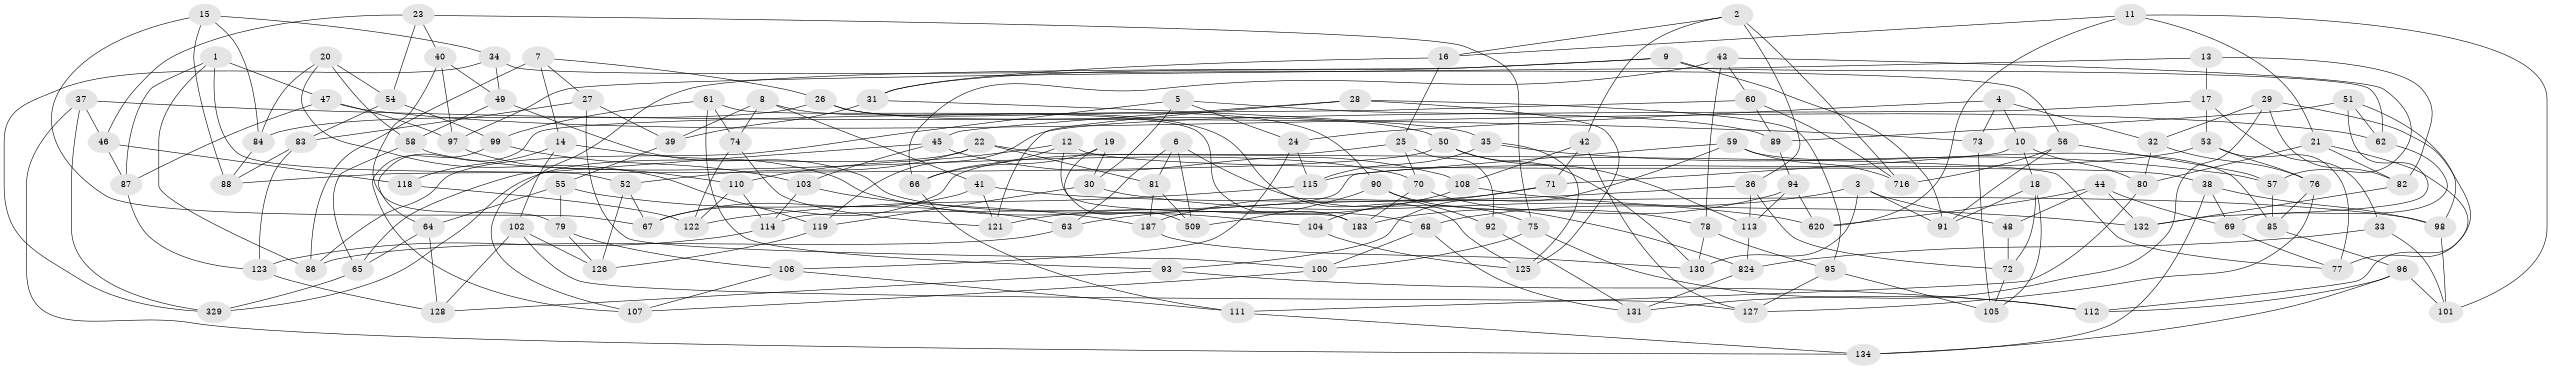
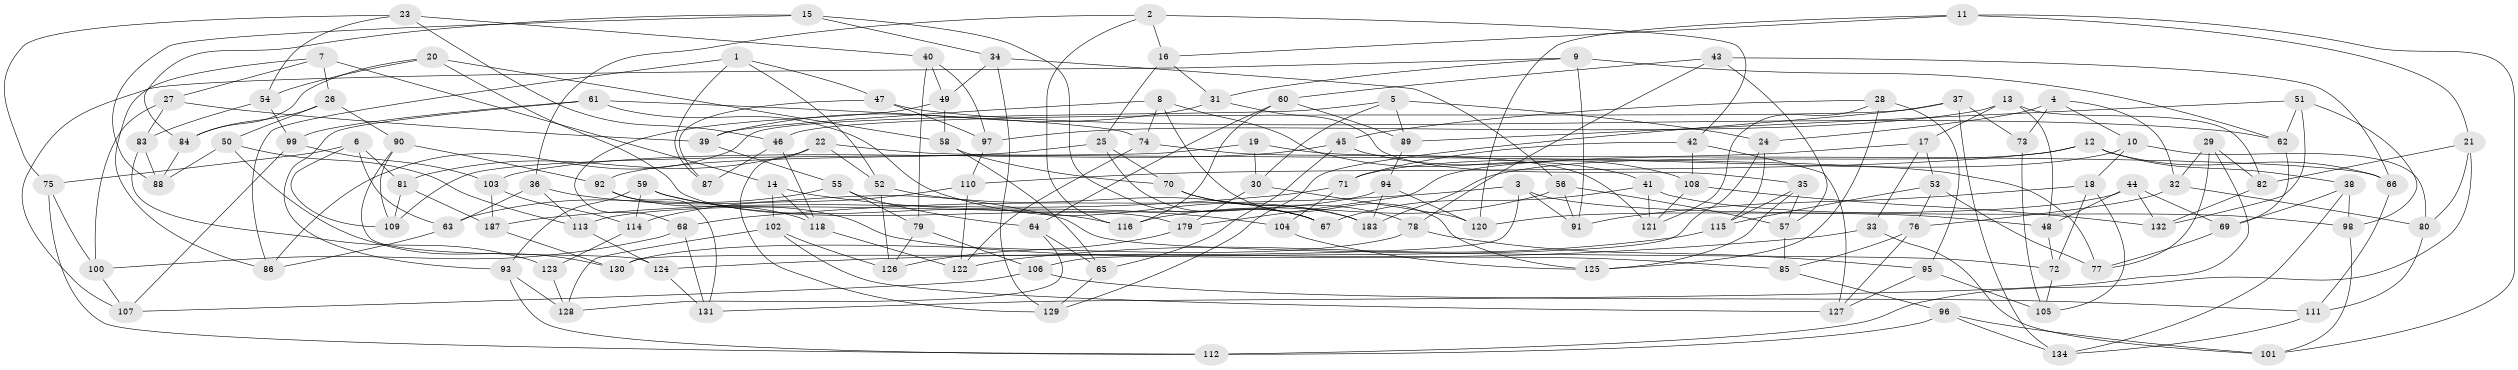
edge "13" -- "48": added
node "716": label "716" -> "116"
edge "92" -- "118": added
node "119": label "119" -> "179"
node "509": label "509" -> "109"
node "620": label "620" -> "120"
edge "87" -- "123": removed
node "824": label "824" -> "124"
node "329": label "329" -> "129"
